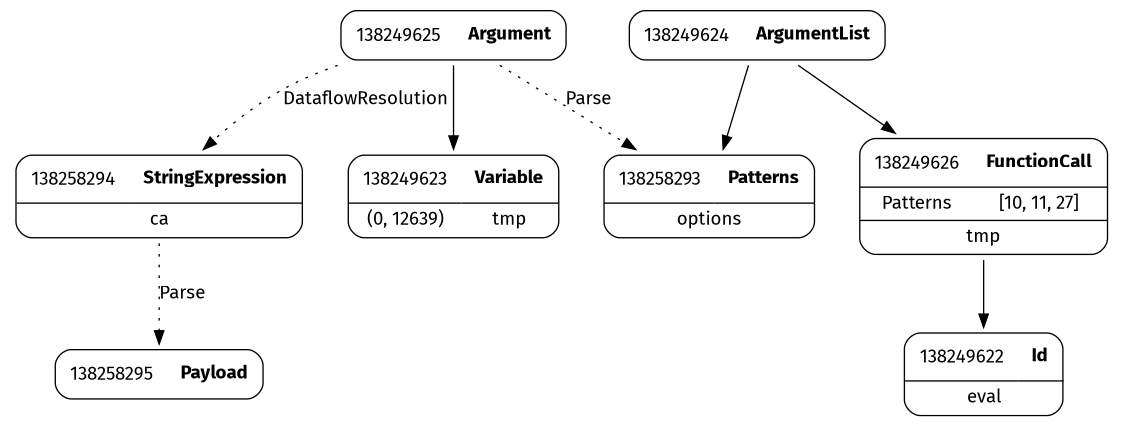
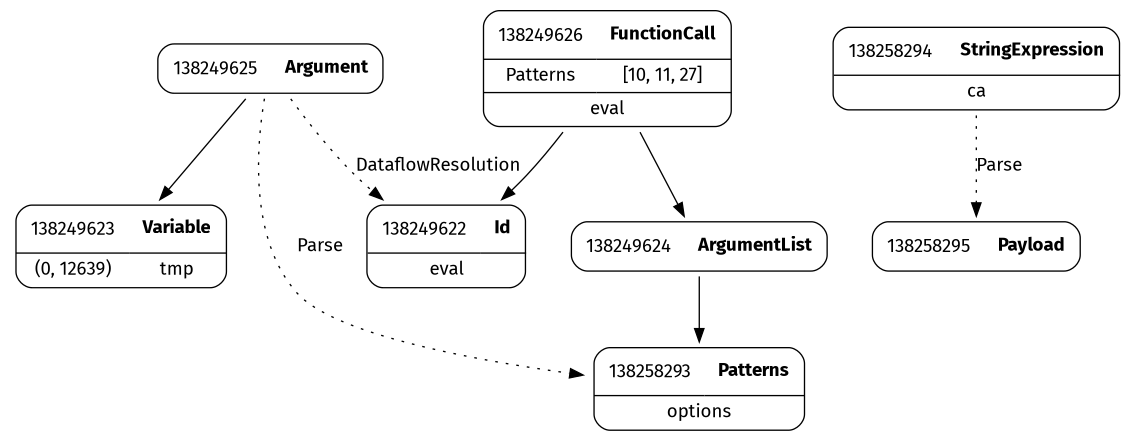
edge "138249624" -> "138249626": reversed
edge "138249625" -> "138258294": now "138249625" -> "138249622"
node "138249626": text "tmp" -> "eval"
